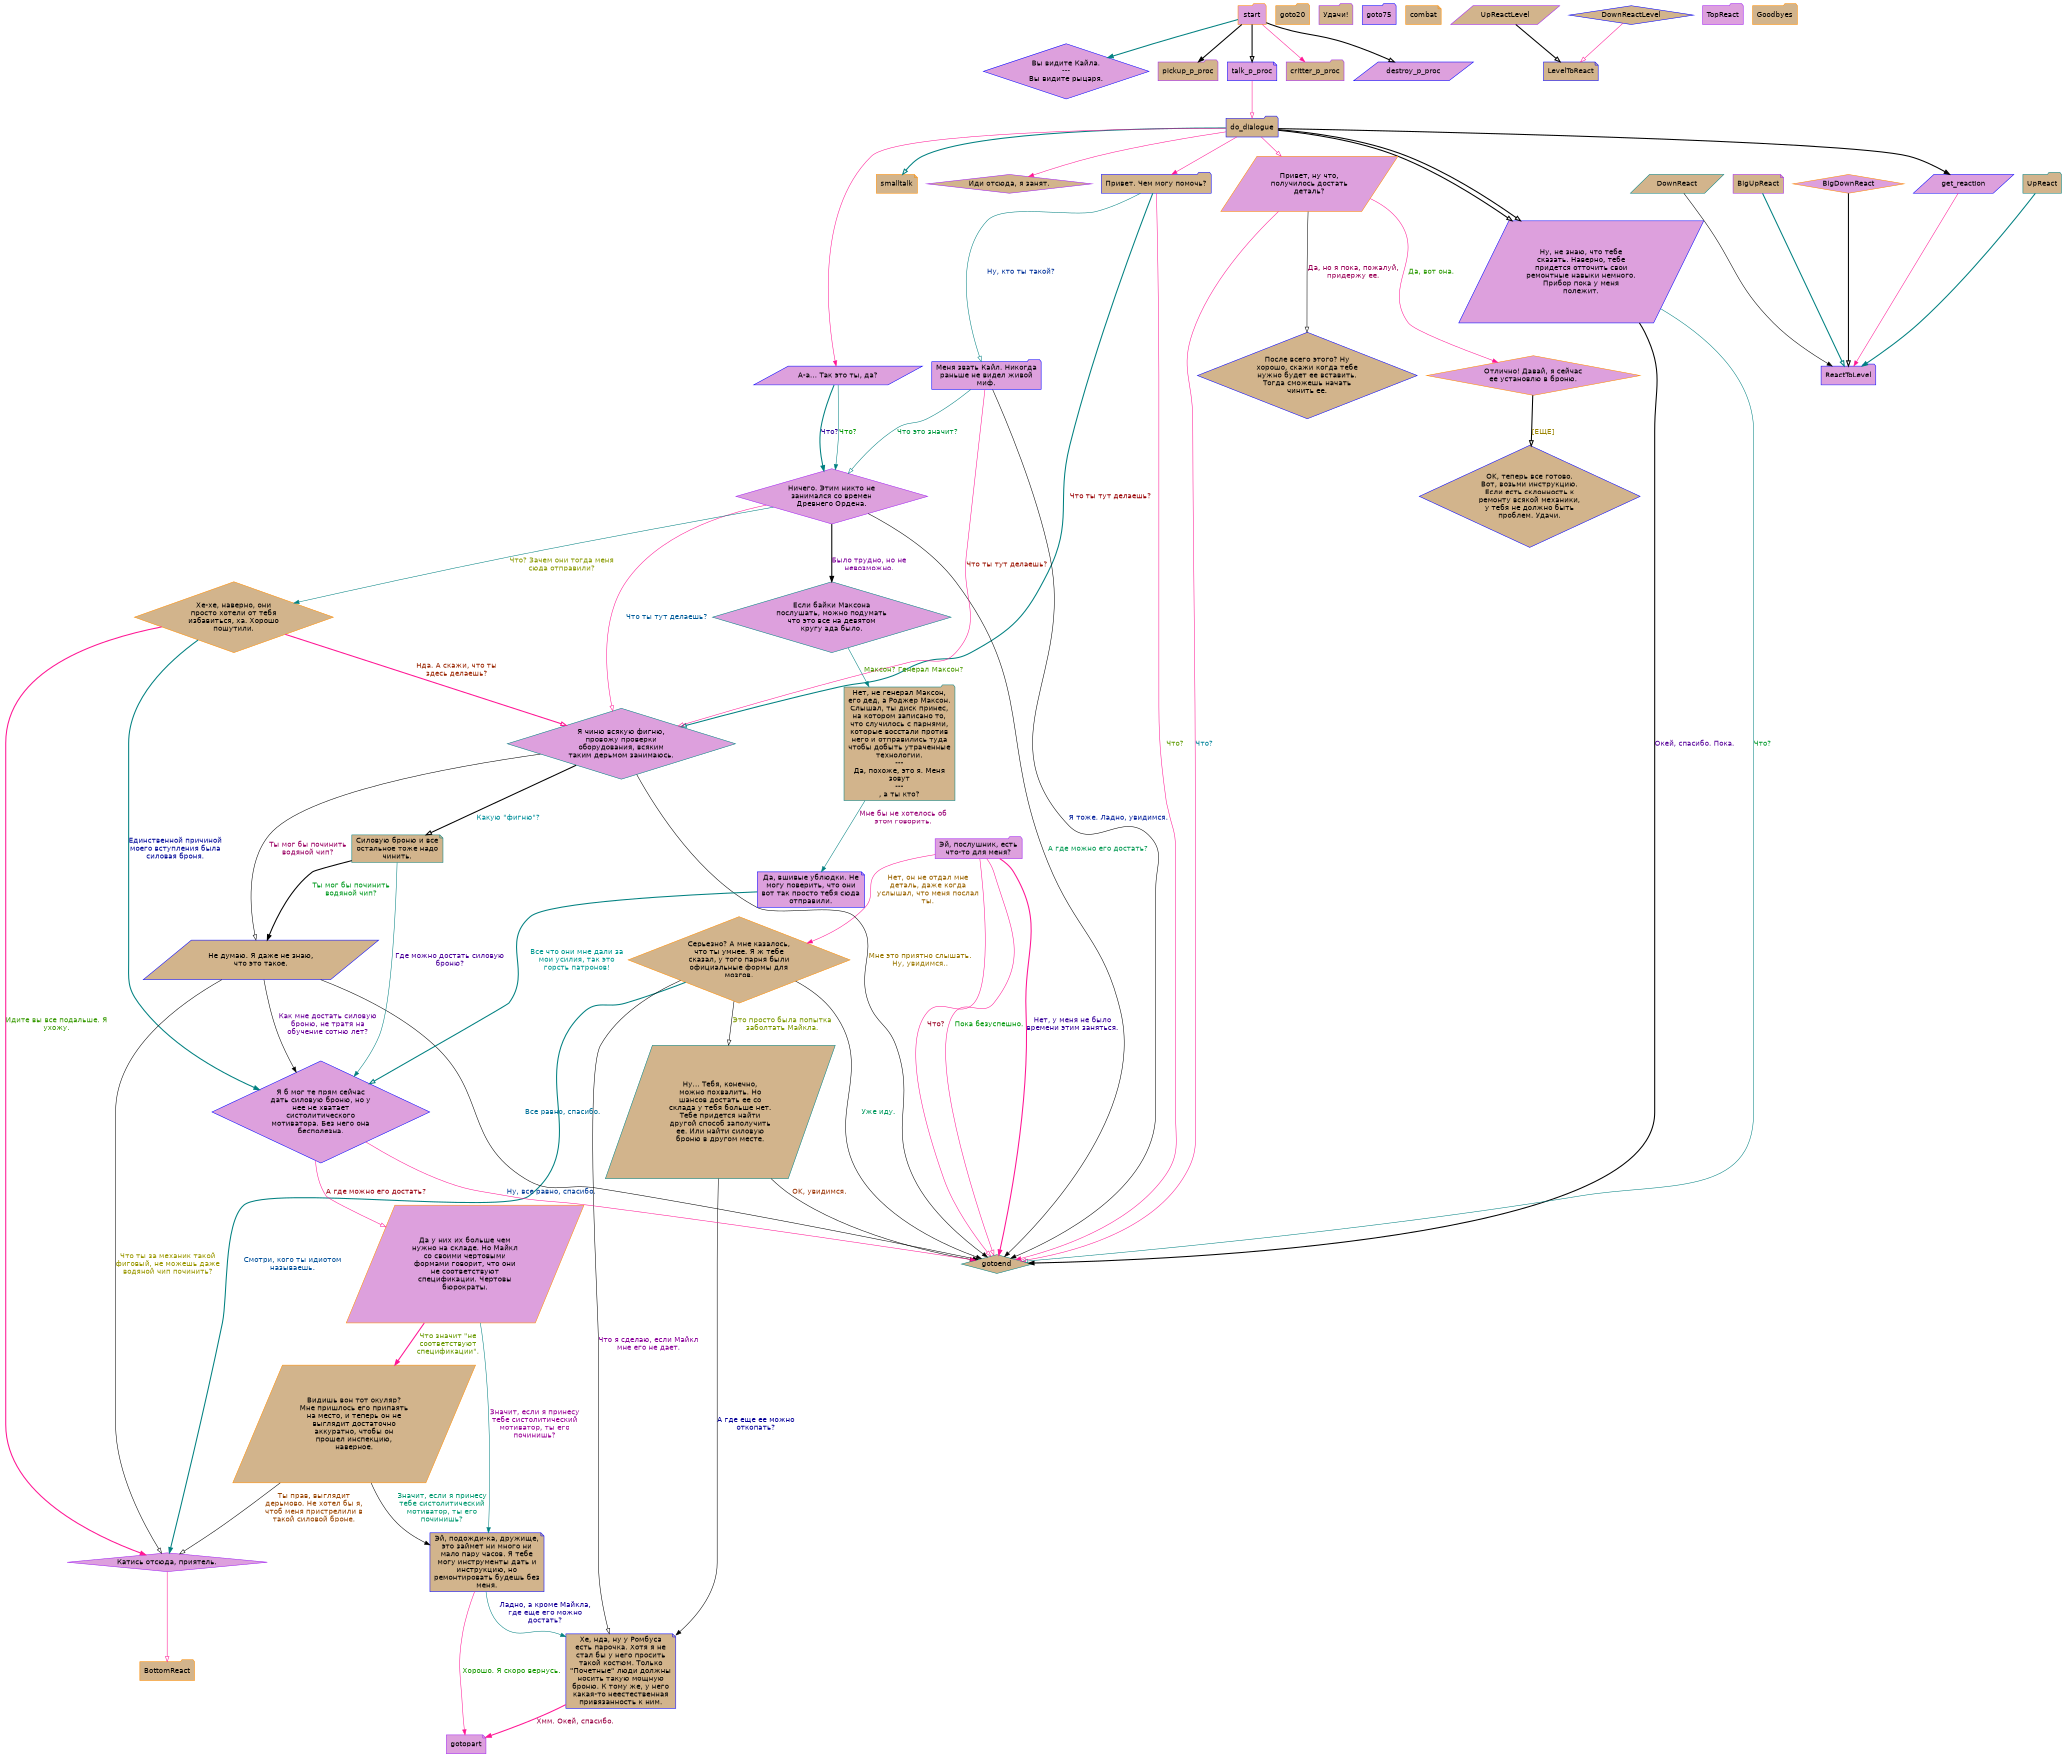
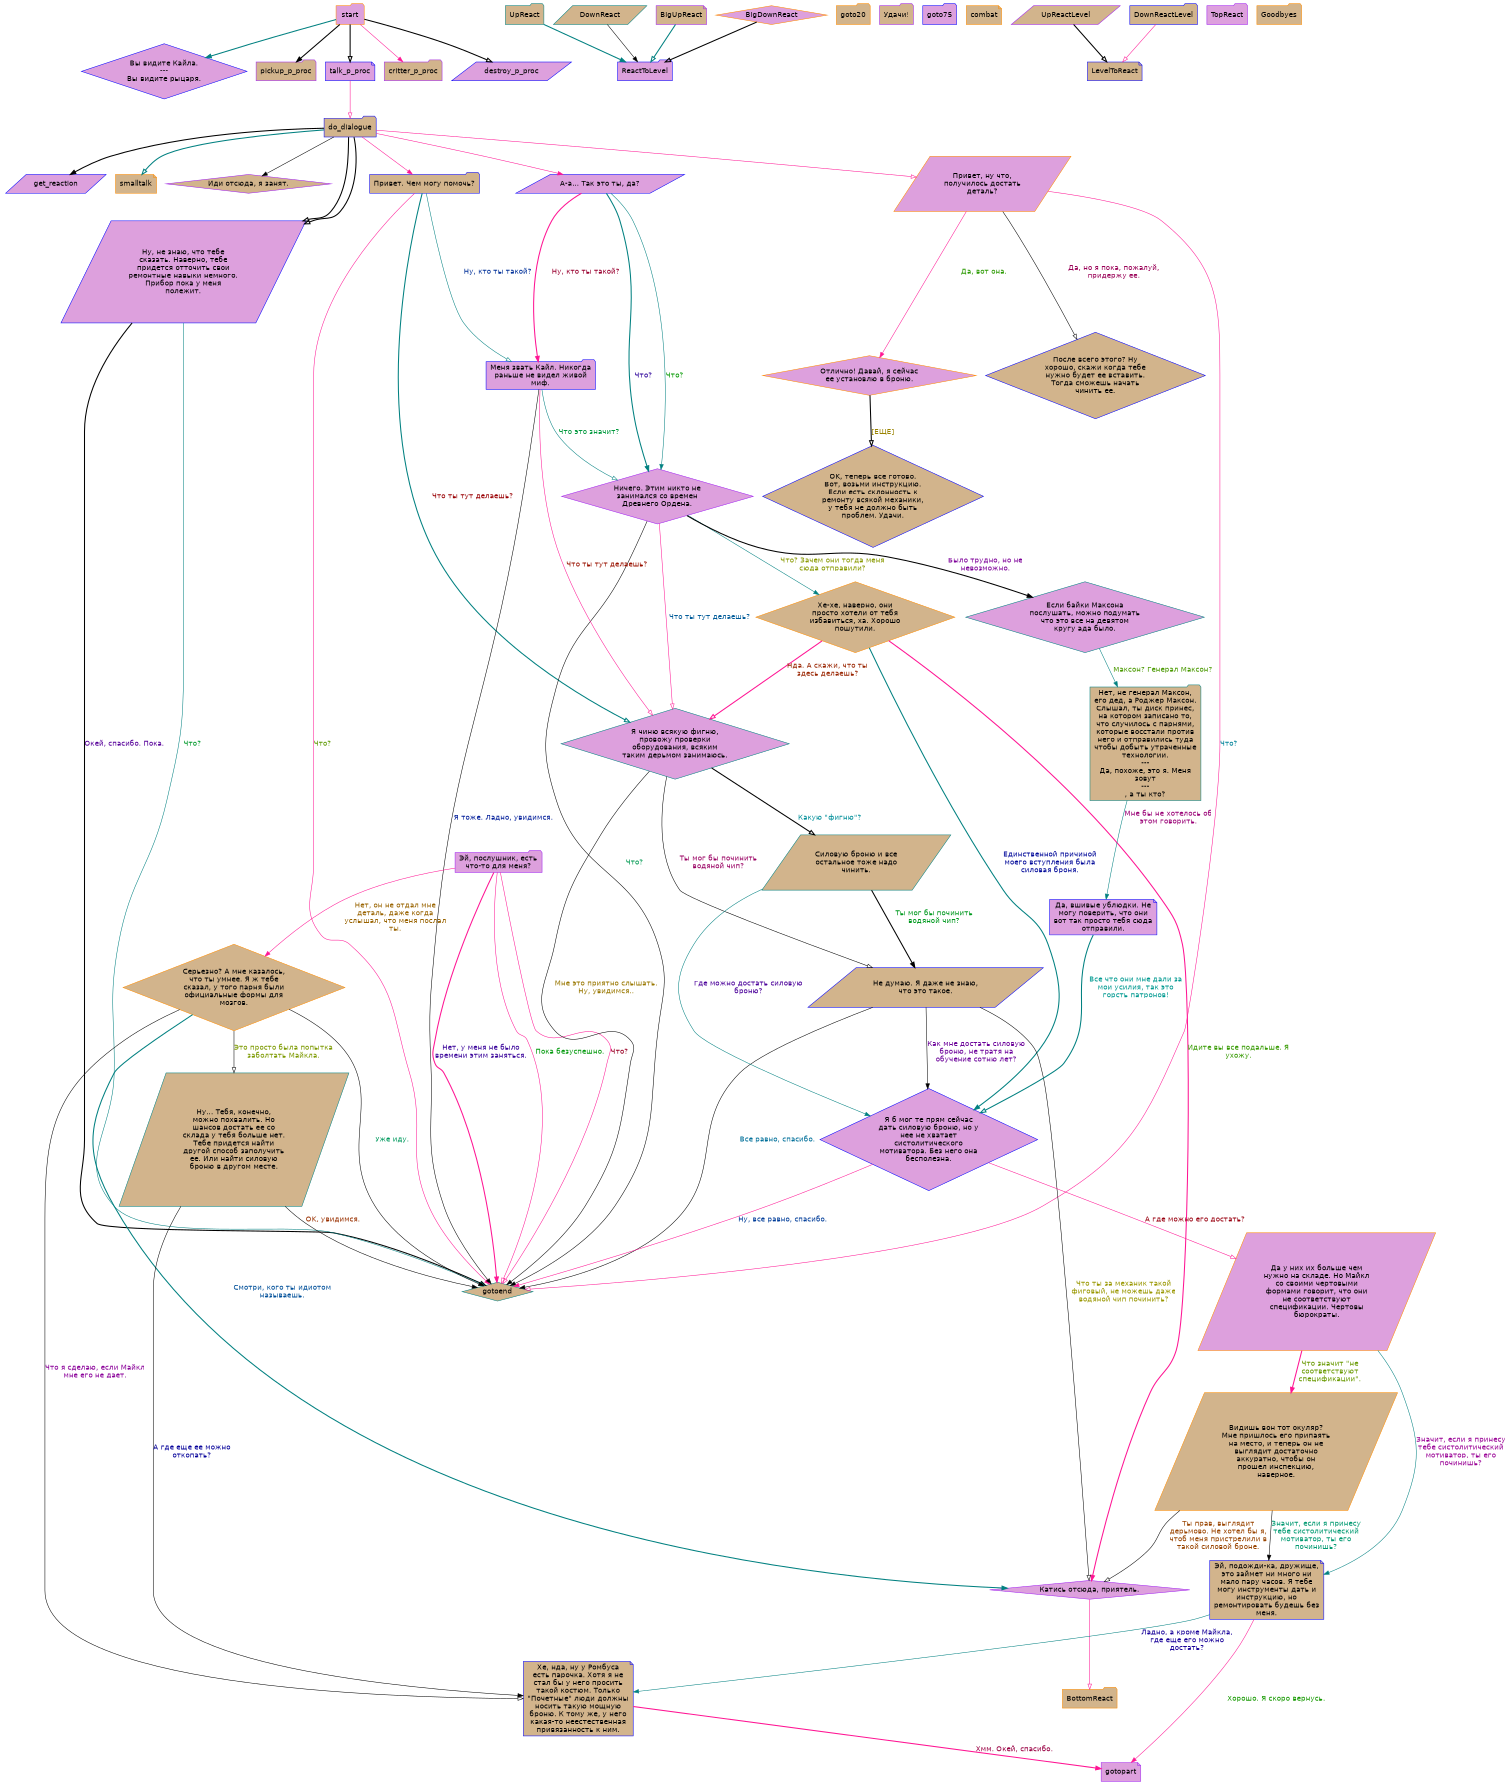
node "DownReactLevel": shape diamond -> folder
edge "do_dialogue" -> "Иди отсюда, я занят.": color deeppink -> black
edge "А-а... Так это ты, да?" -> "Меня звать Кайл. Никогда раньше не видел живой миф.": added, label "Ну, кто ты такой?"
edge "get_reaction" -> "ReactToLevel": removed
node "Силовую броню и все остальное тоже надо чинить.": shape note -> parallelogram
edge "Ничего. Этим никто не занимался со времен Древнего Ордена." -> "gotoend": label "А где можно его достать?" -> "Что?"
